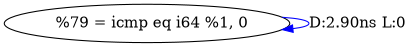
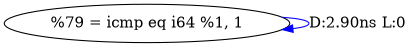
node "%79 = icmp eq i64 %1, 0": label "%79 = icmp eq i64 %1, 0" -> "%79 = icmp eq i64 %1, 1"
